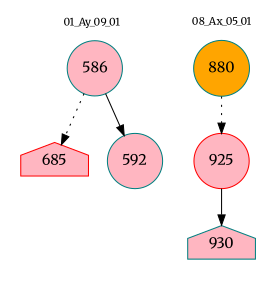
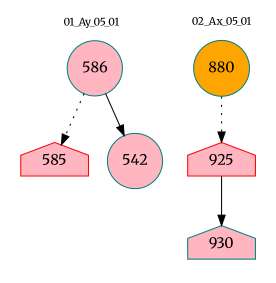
cluster "08_Ax_05_01": label "08_Ax_05_01" -> "02_Ax_05_01"
cluster "01_Ay_09_01": label "01_Ay_09_01" -> "01_Ay_05_01"
node "685": label "685" -> "585"
node "592": label "592" -> "542"
node "925": shape circle -> house
